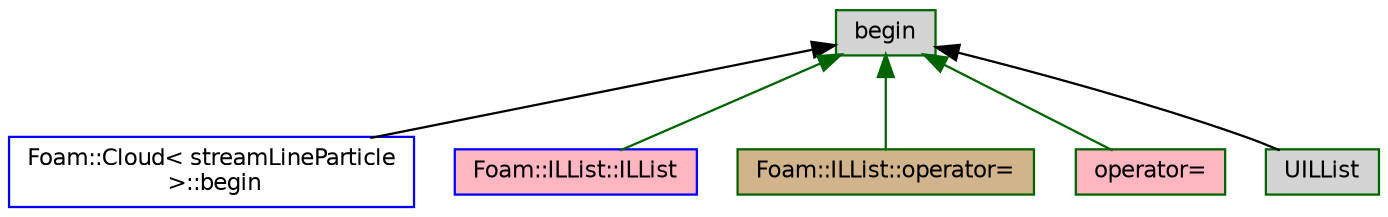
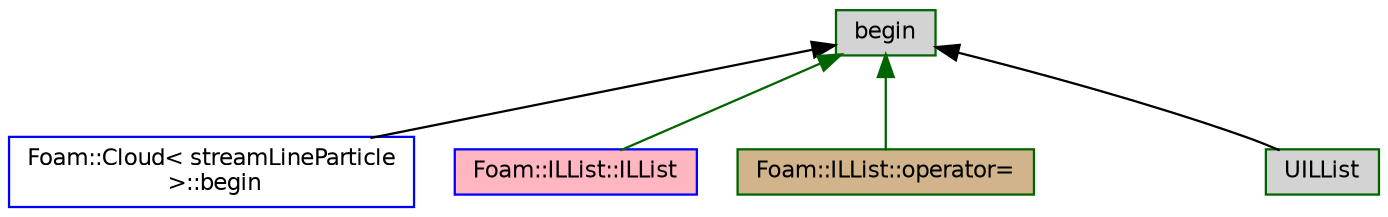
node "operator=": removed
